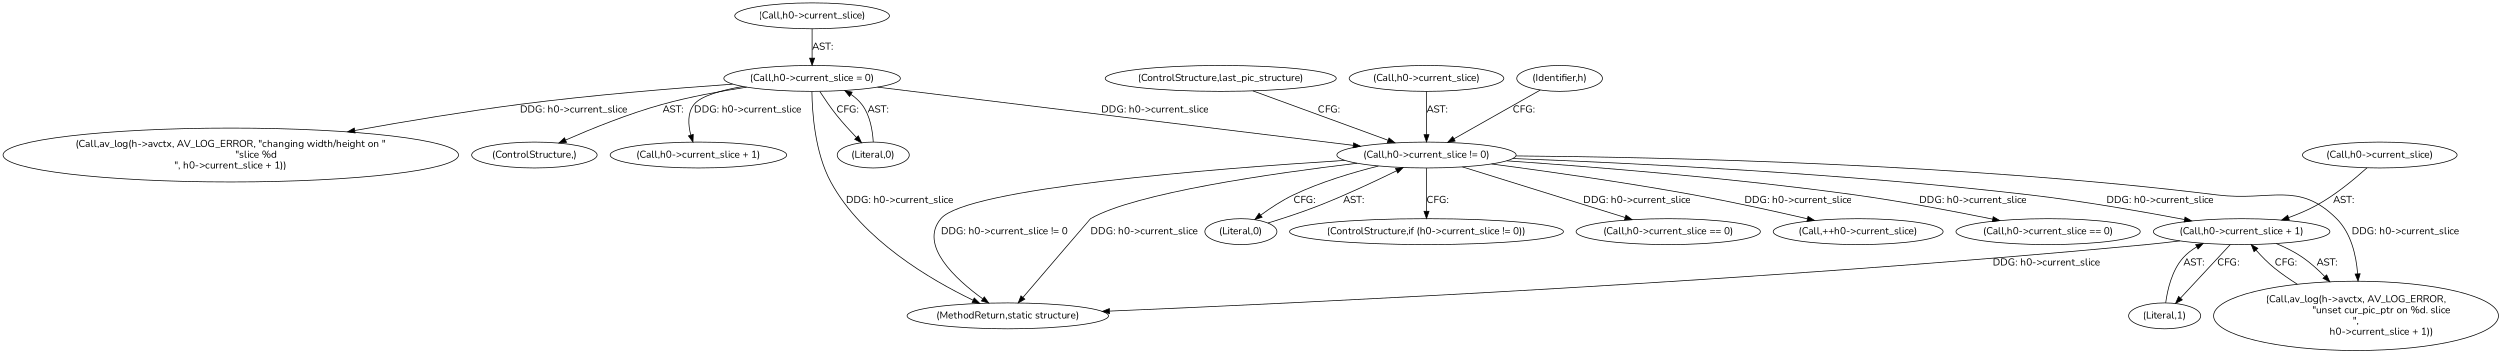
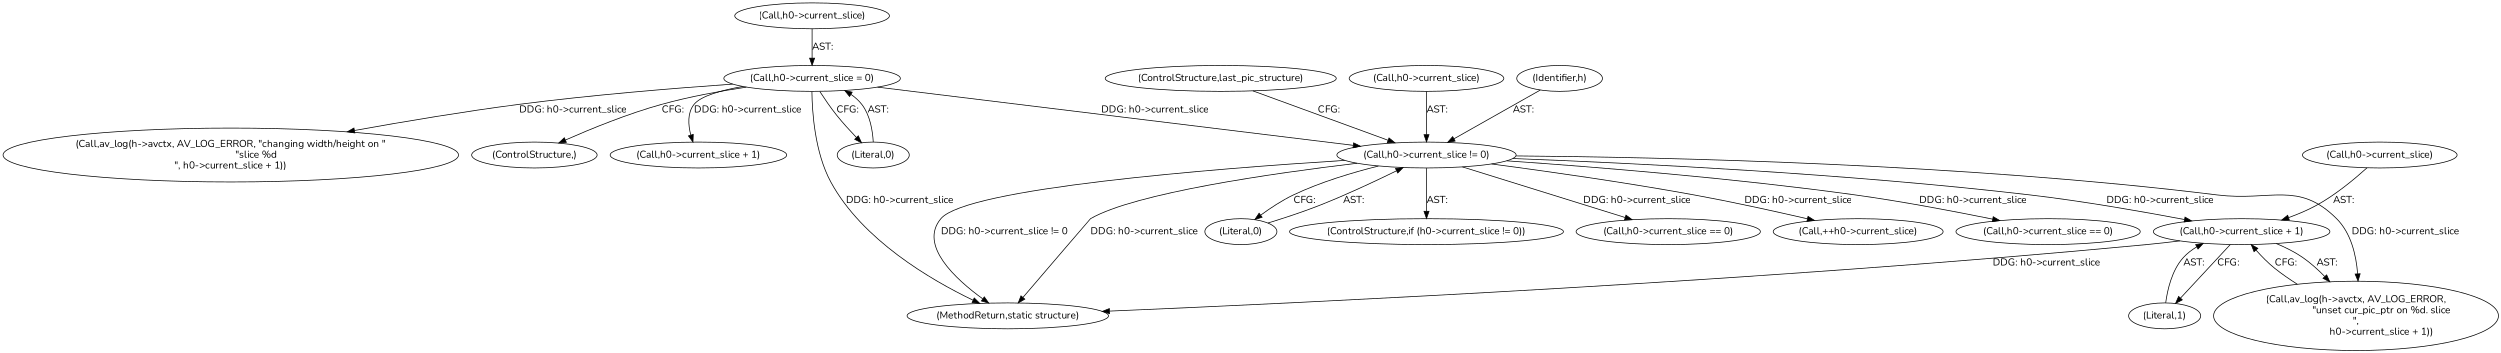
edge "(Call,h0->current_slice = 0)" -> "(ControlStructure,)": label "AST: " -> "CFG: "
edge "(Identifier,h)" -> "(Call,h0->current_slice != 0)": label "CFG: " -> "AST: "
edge "(Call,h0->current_slice != 0)" -> "(ControlStructure,if (h0->current_slice != 0))": label "CFG: " -> "AST: "
